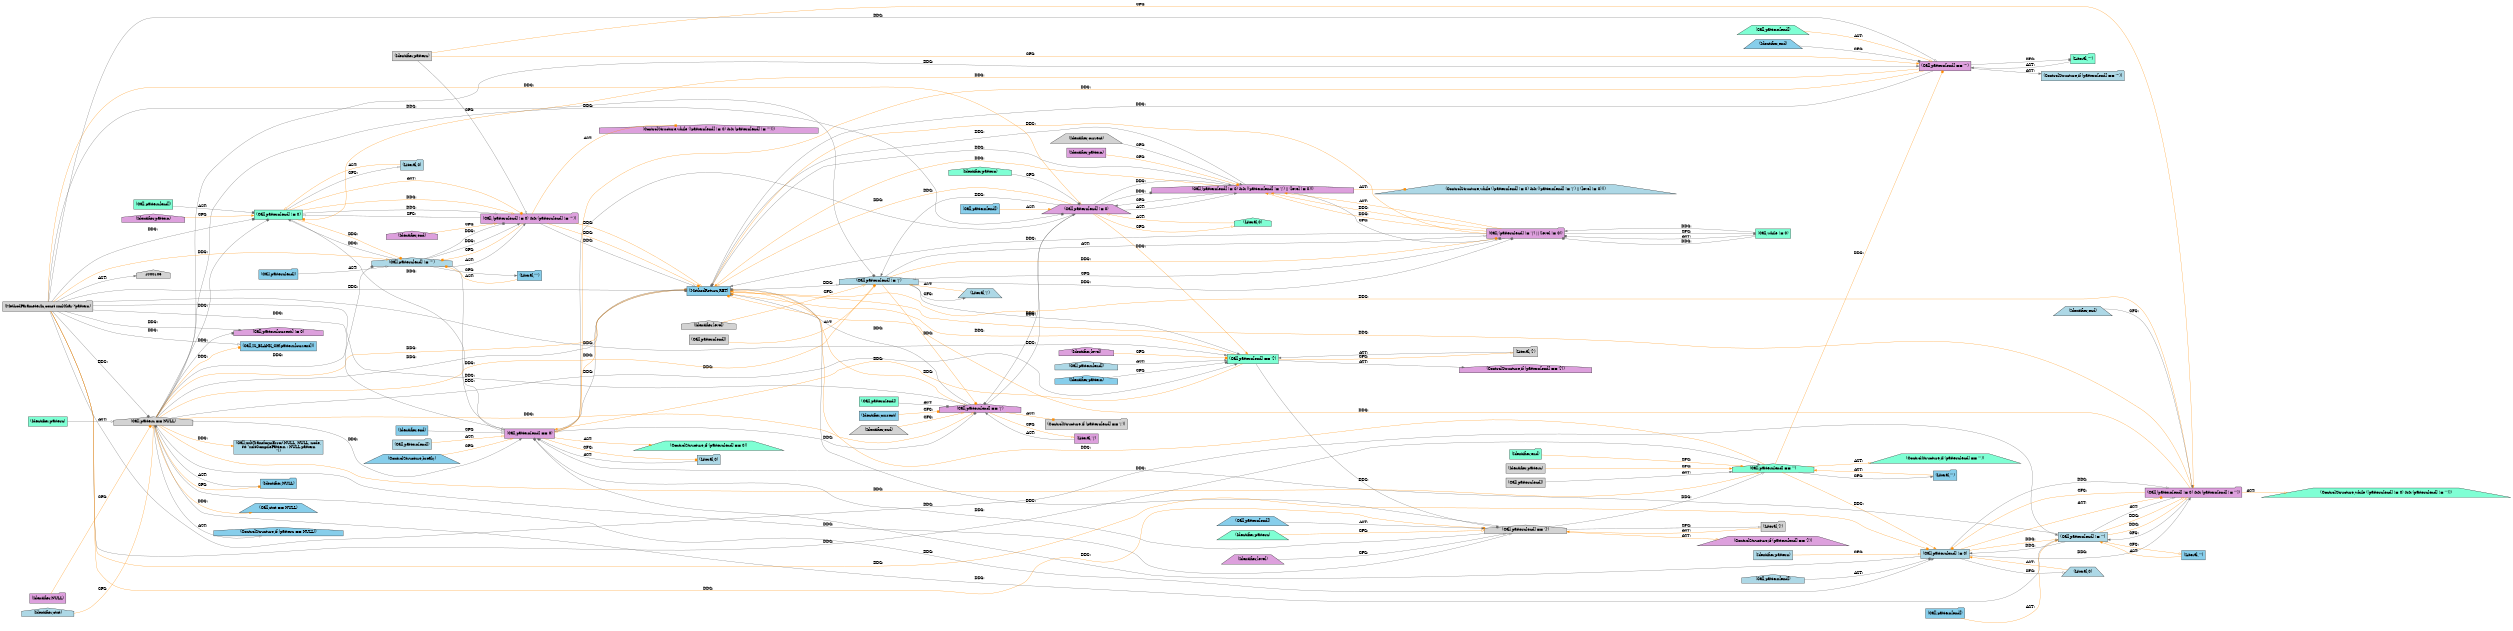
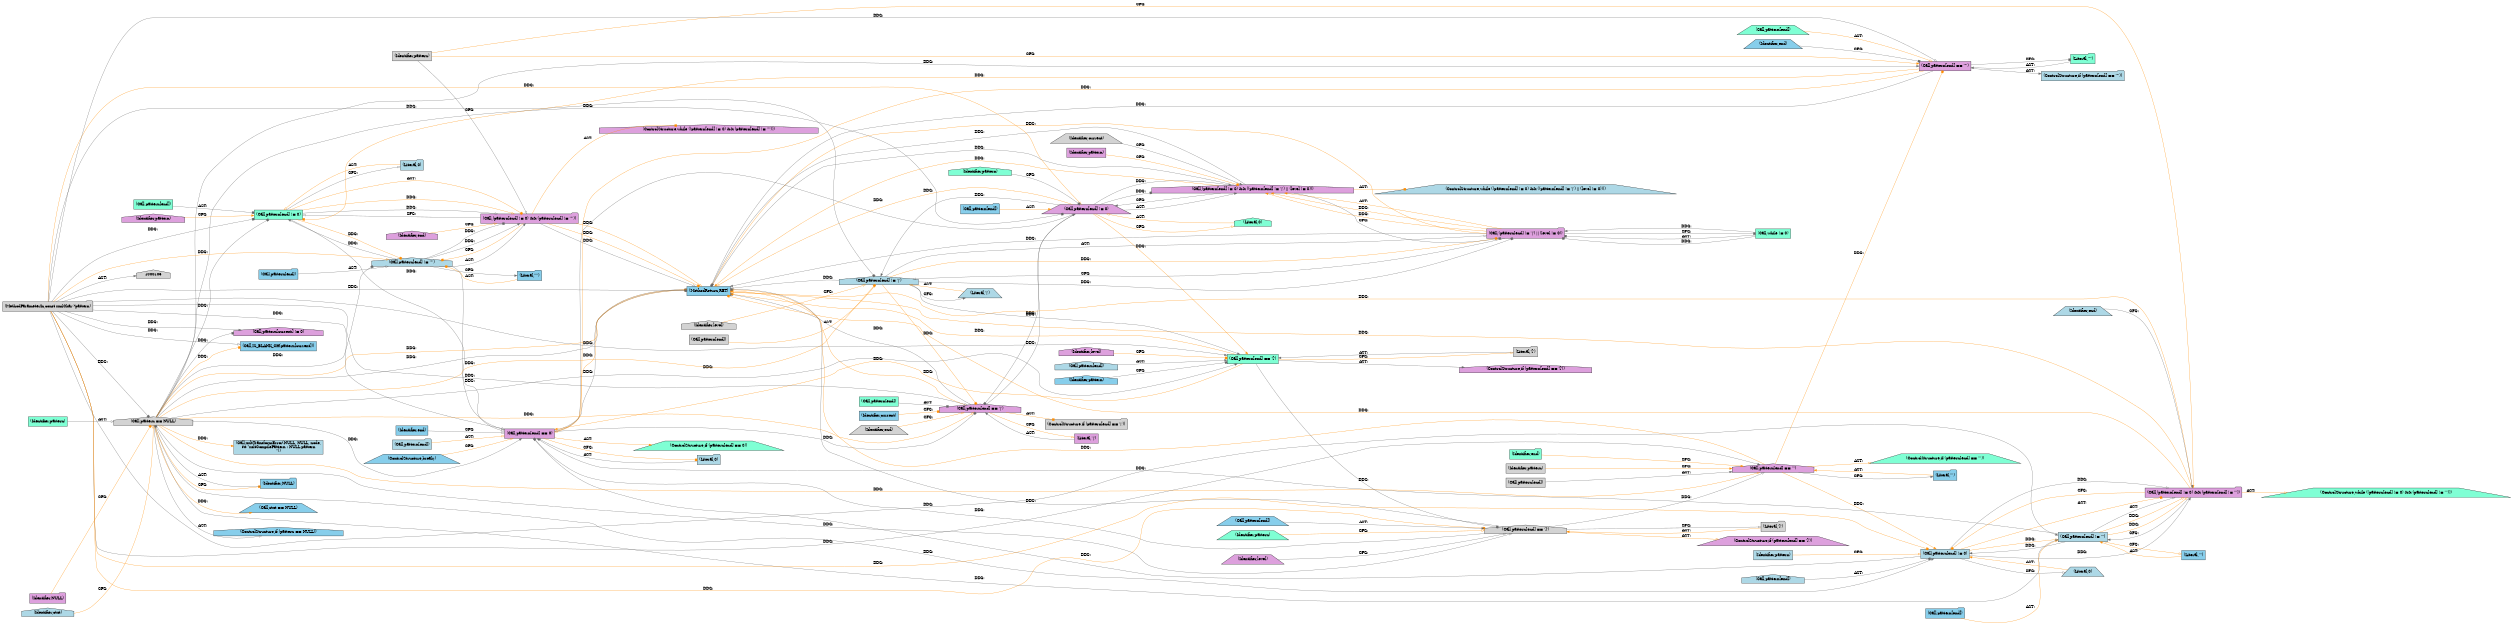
edge "(MethodReturn,RET)" -> "(Call,pattern[end] != '|')": reversed
node "(Call,pattern[end] == ''')": fillcolor aquamarine -> plum
